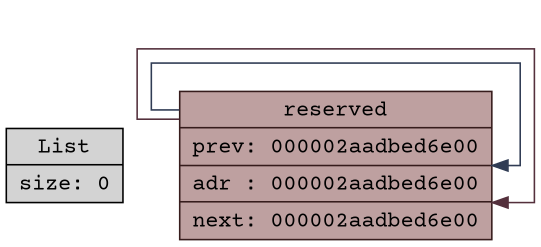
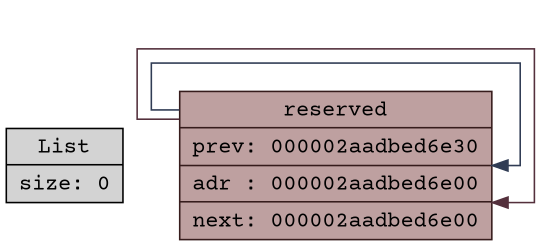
node "reserved": text "prev: 000002aadbed6e00" -> "prev: 000002aadbed6e30"
